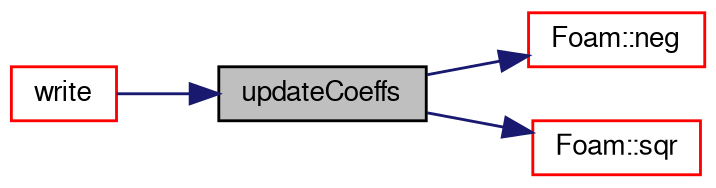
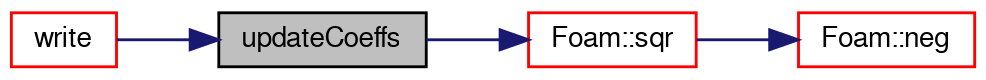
edge "updateCoeffs" -> "Foam::neg": now "Foam::sqr" -> "Foam::neg"
